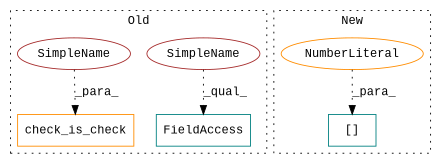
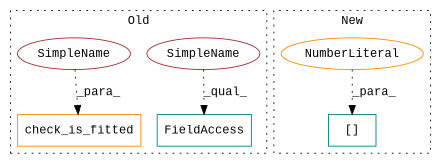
node "check_is_check": label "check_is_check" -> "check_is_fitted"
